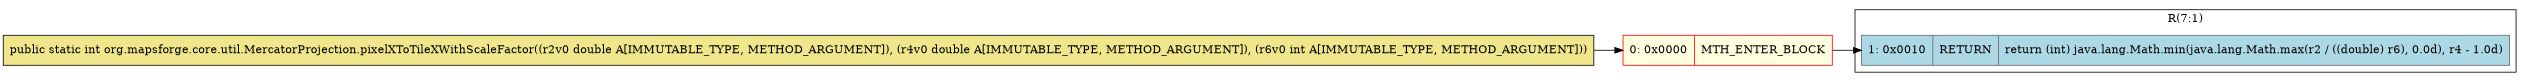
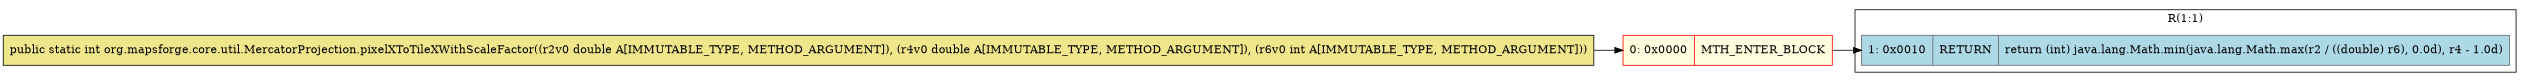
cluster "R(7:1)": label "R(7:1)" -> "R(1:1)"
